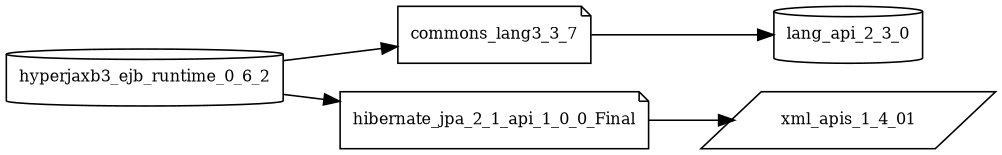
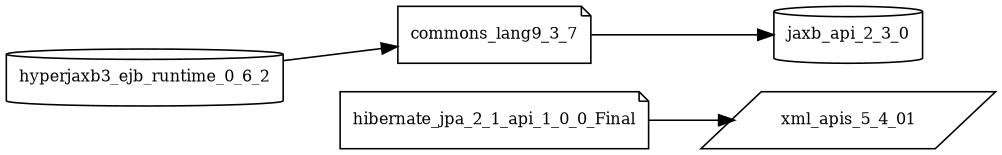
node "commons_lang3_3_7": label "commons_lang3_3_7" -> "commons_lang9_3_7"
node "lang_api_2_3_0": label "lang_api_2_3_0" -> "jaxb_api_2_3_0"
edge "hyperjaxb3_ejb_runtime_0_6_2" -> "hibernate_jpa_2_1_api_1_0_0_Final": removed
node "xml_apis_1_4_01": label "xml_apis_1_4_01" -> "xml_apis_5_4_01"
